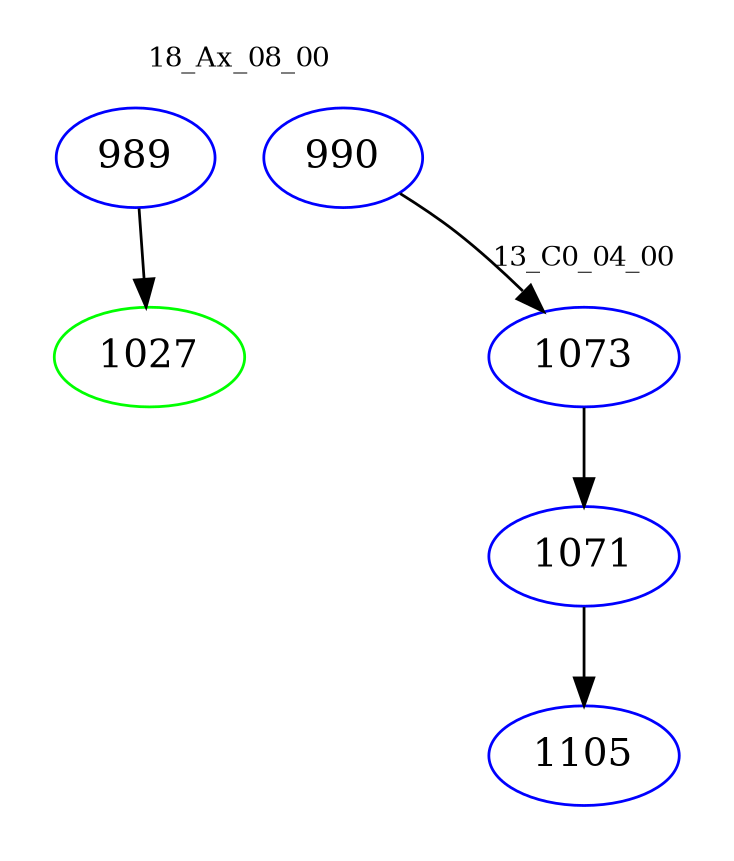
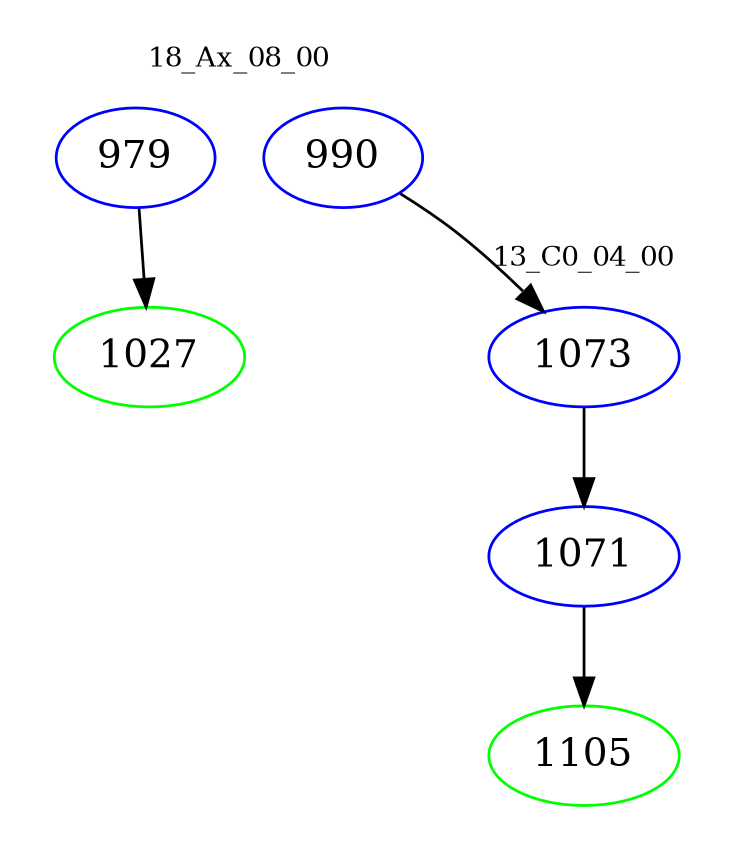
node "989": label "989" -> "979"
node "1105": color blue -> green
